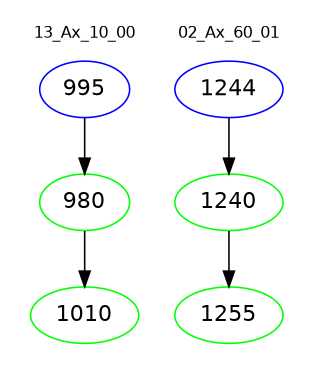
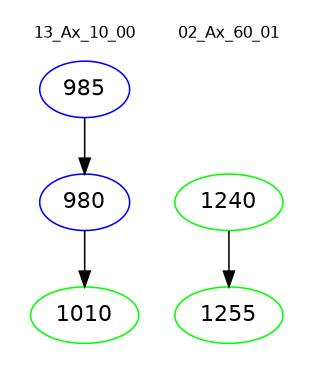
node "995": label "995" -> "985"
node "1244": removed
node "980": color green -> blue
